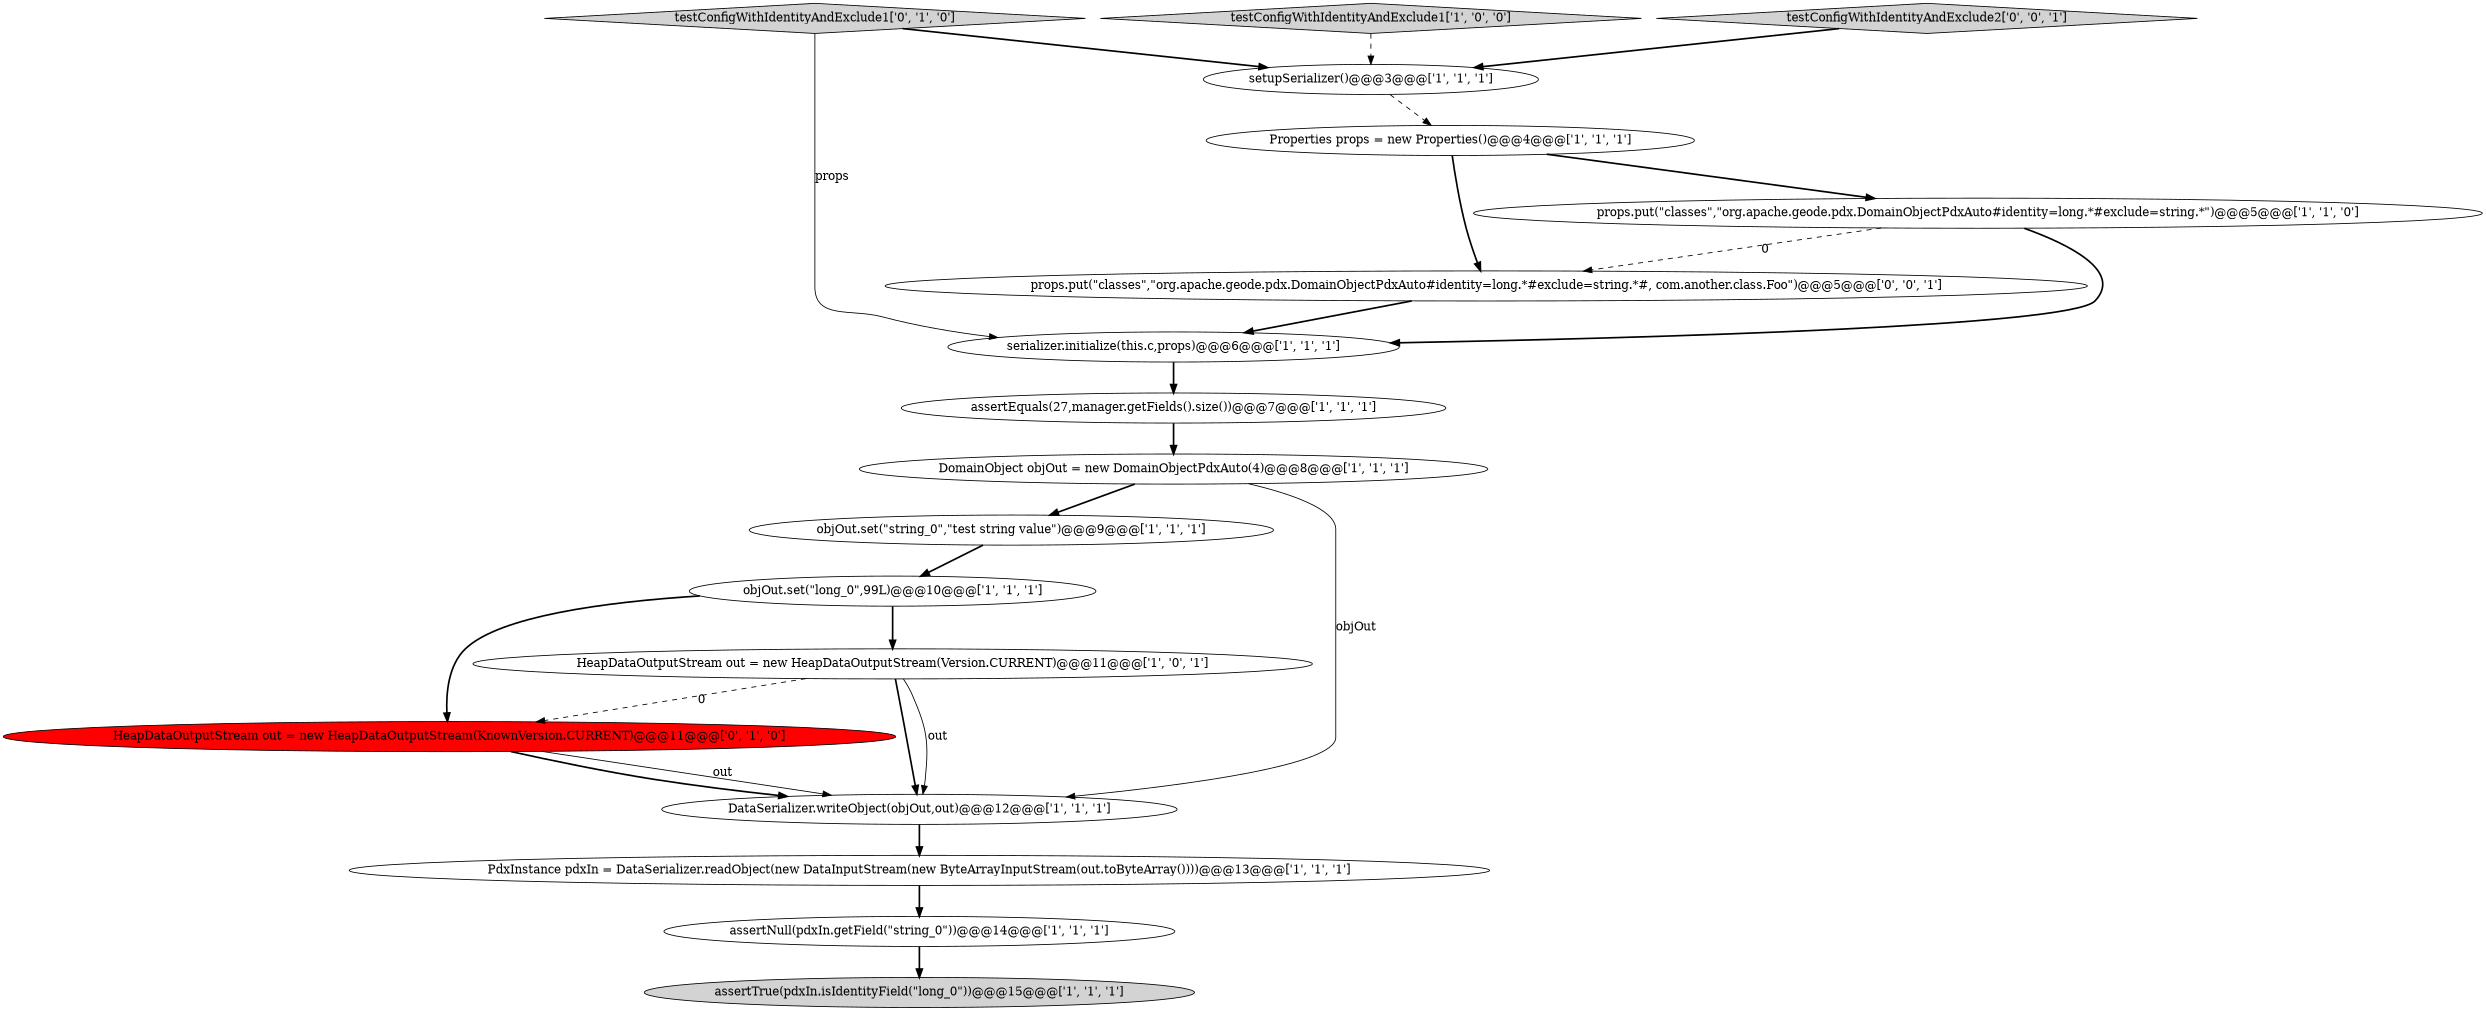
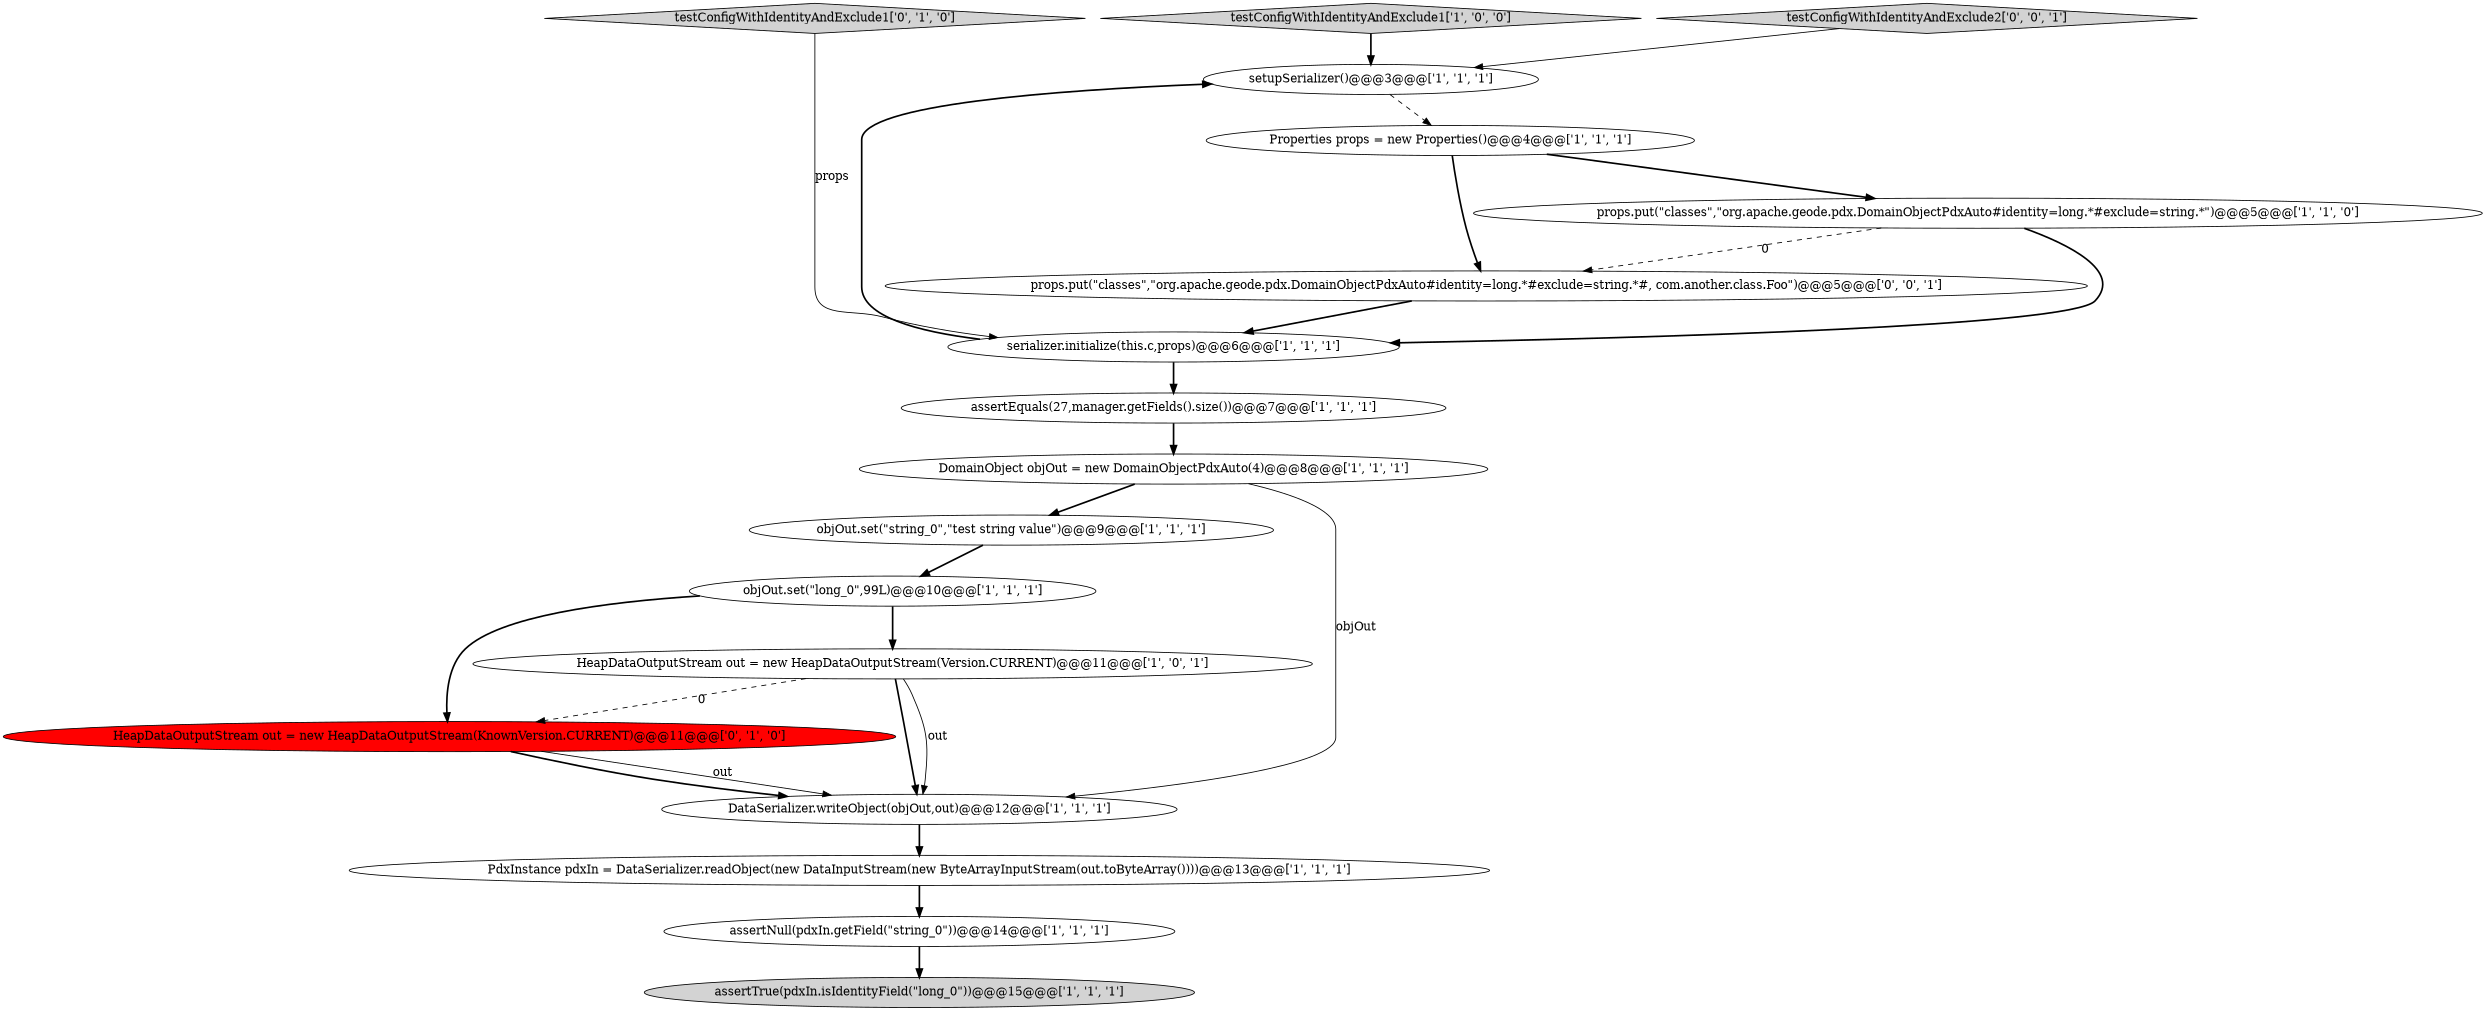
edge "testConfigWithIdentityAndExclude1['1', '0', '0']" -> "setupSerializer()@@@3@@@['1', '1', '1']": style dashed -> bold
edge "testConfigWithIdentityAndExclude1['0', '1', '0']" -> "setupSerializer()@@@3@@@['1', '1', '1']": now "serializer.initialize(this.c,props)@@@6@@@['1', '1', '1']" -> "setupSerializer()@@@3@@@['1', '1', '1']"
edge "testConfigWithIdentityAndExclude2['0', '0', '1']" -> "setupSerializer()@@@3@@@['1', '1', '1']": style bold -> solid
